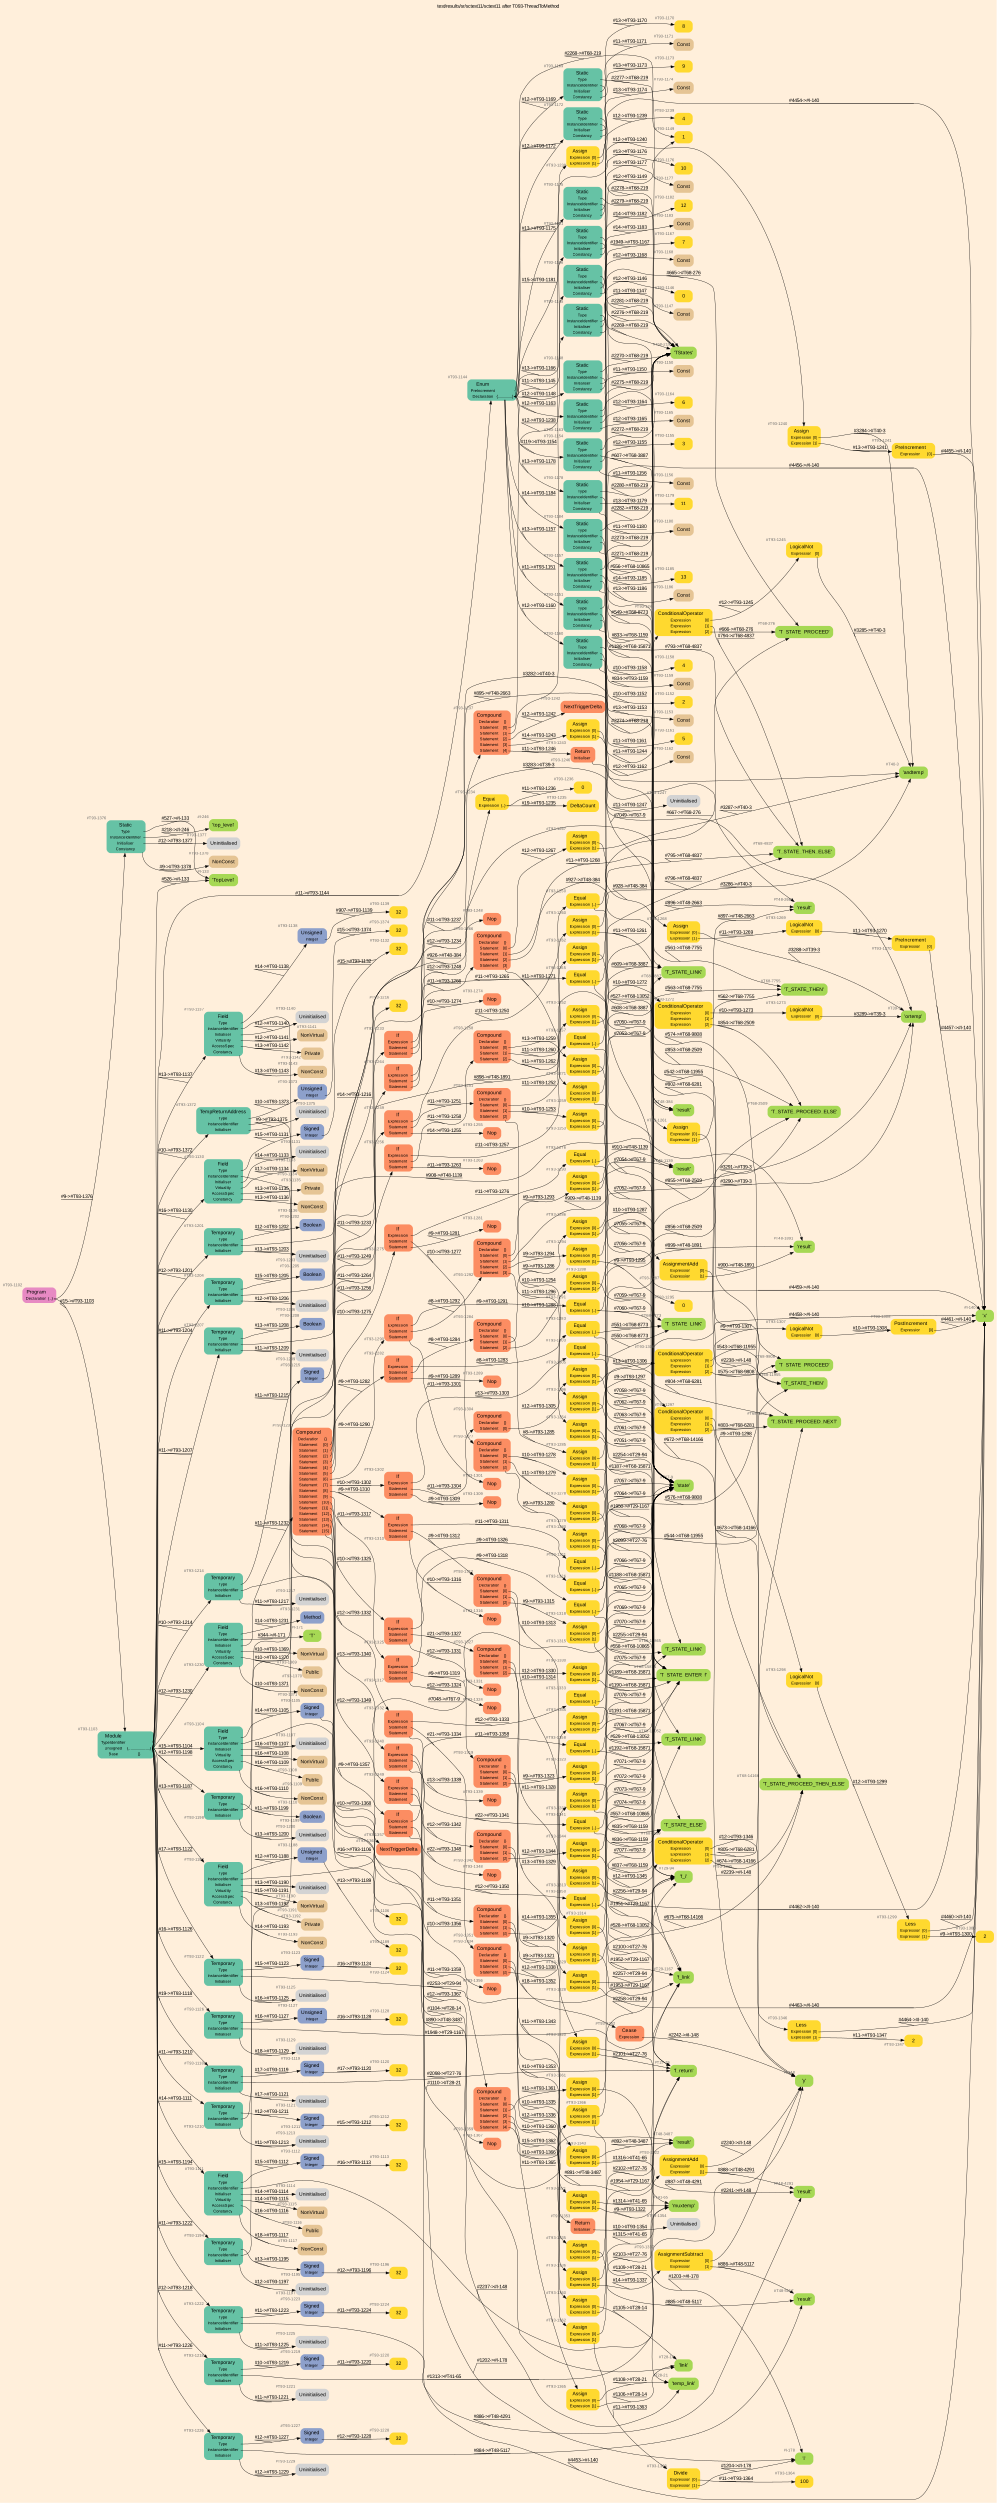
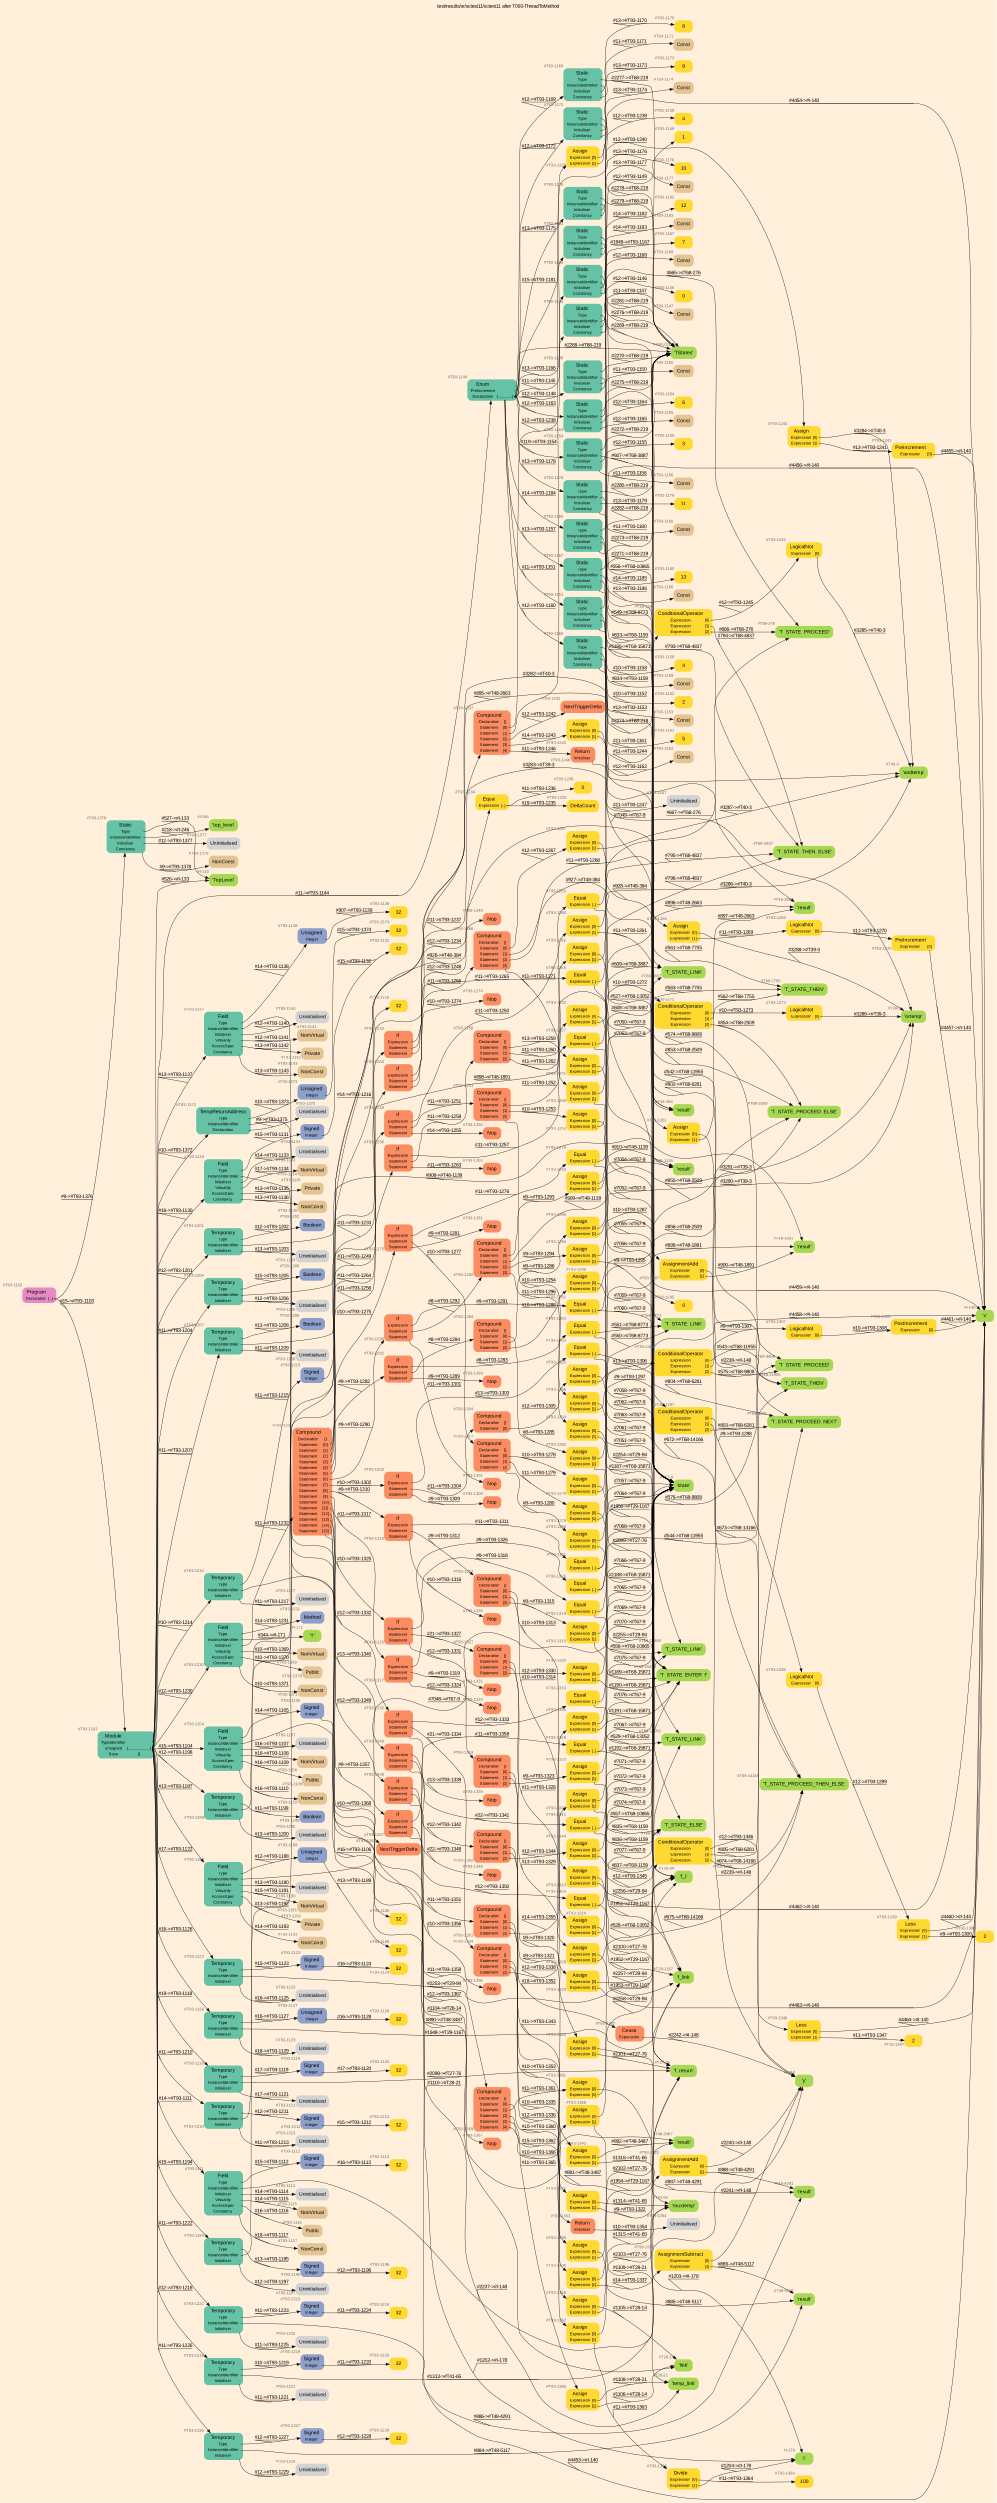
edge "Enum" -> "1": now "Enum" -> "'TStates'"
node "TempReturnAddress": text "Initialiser" -> "Declaration"
